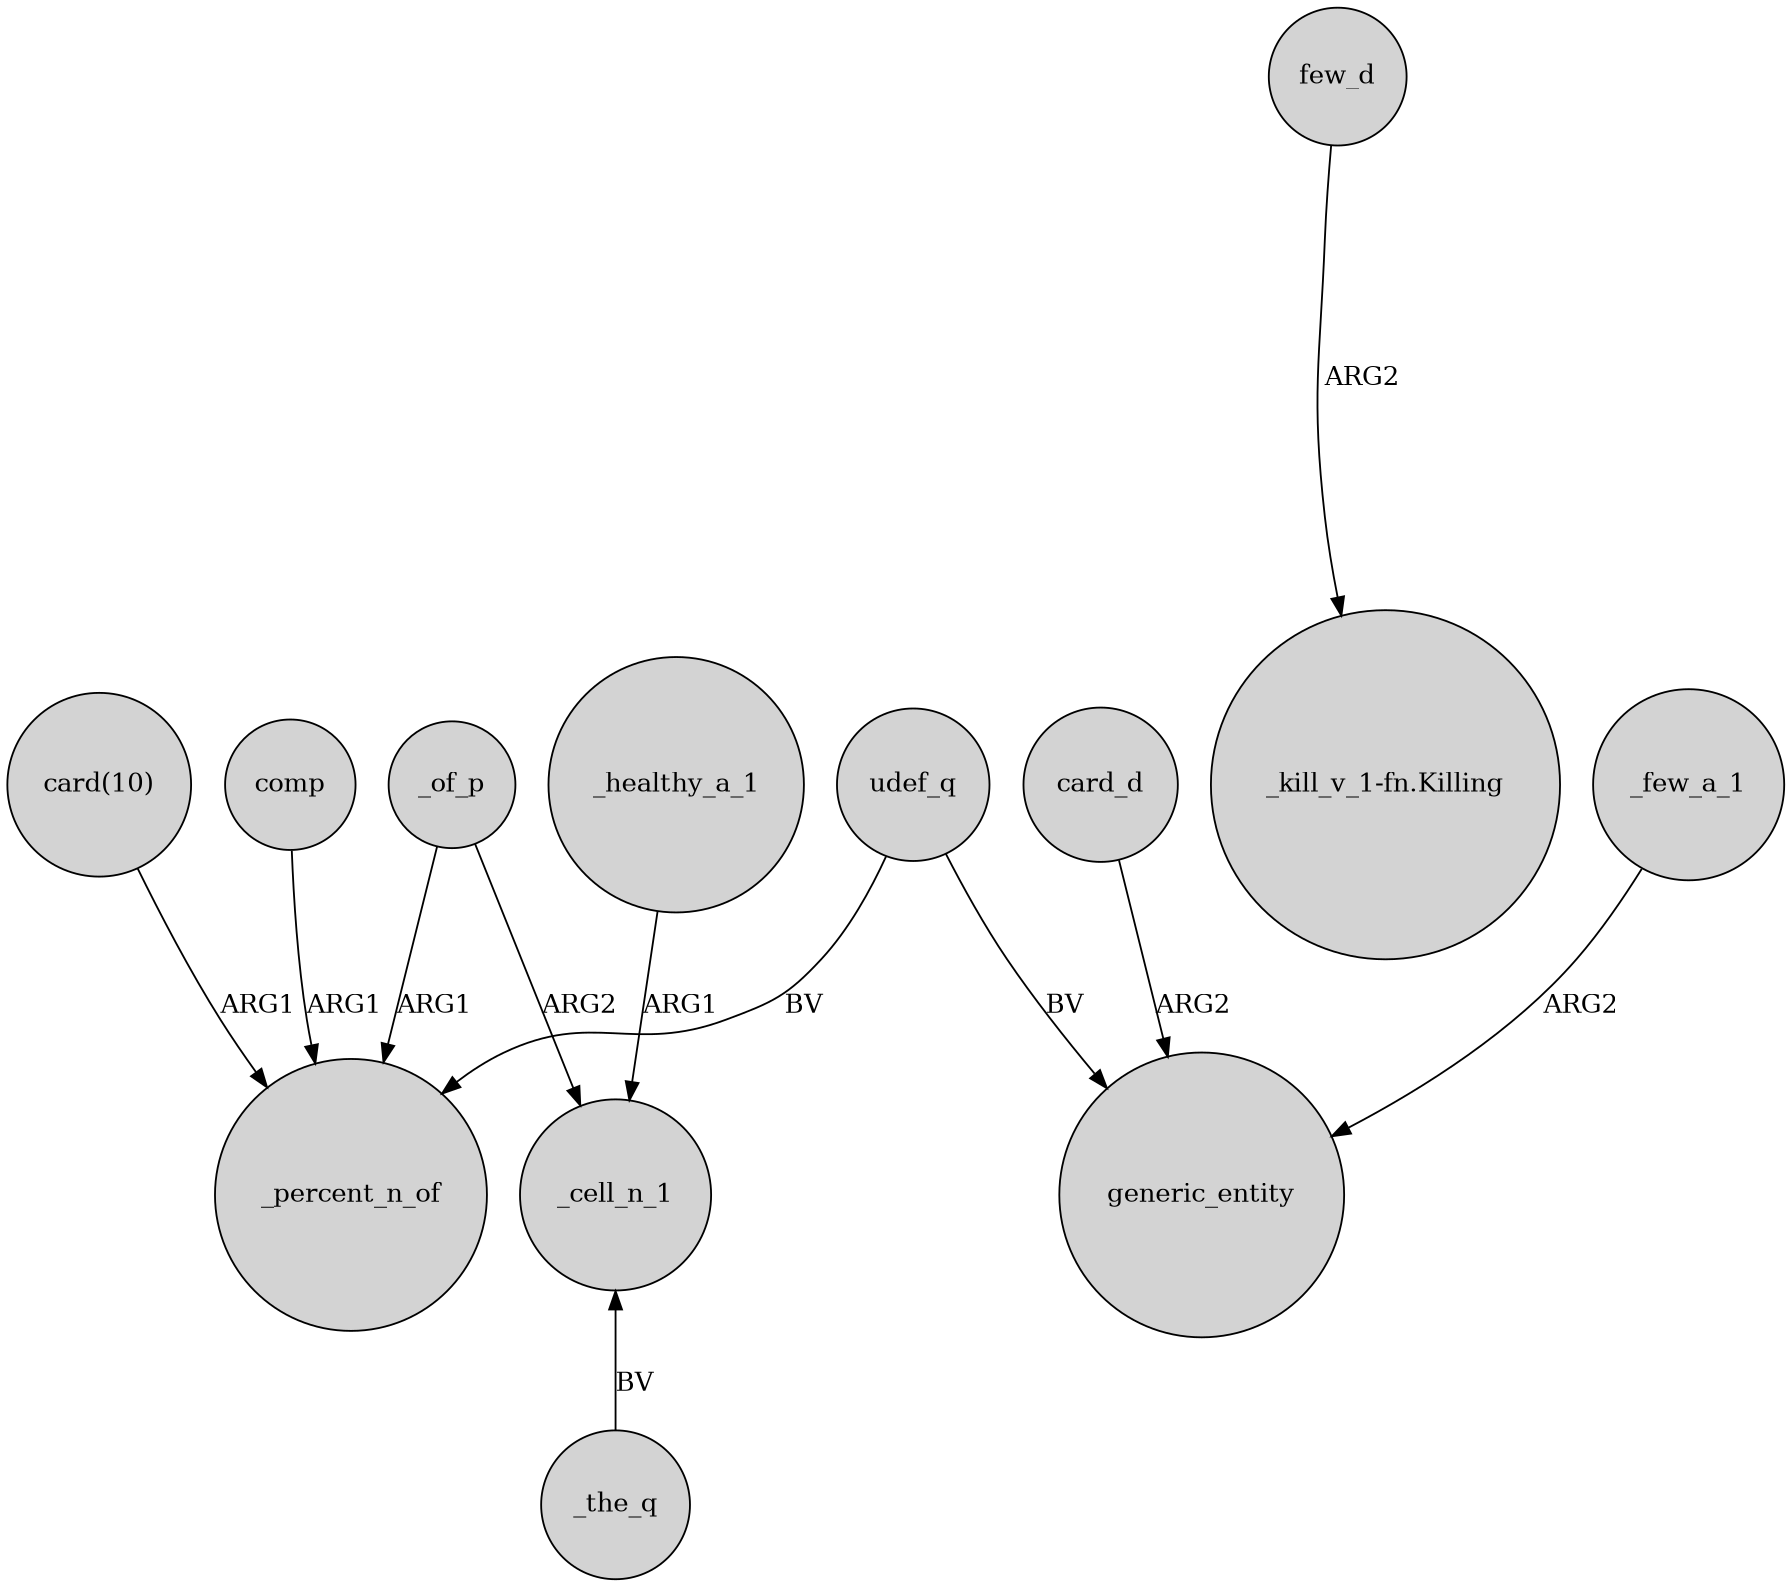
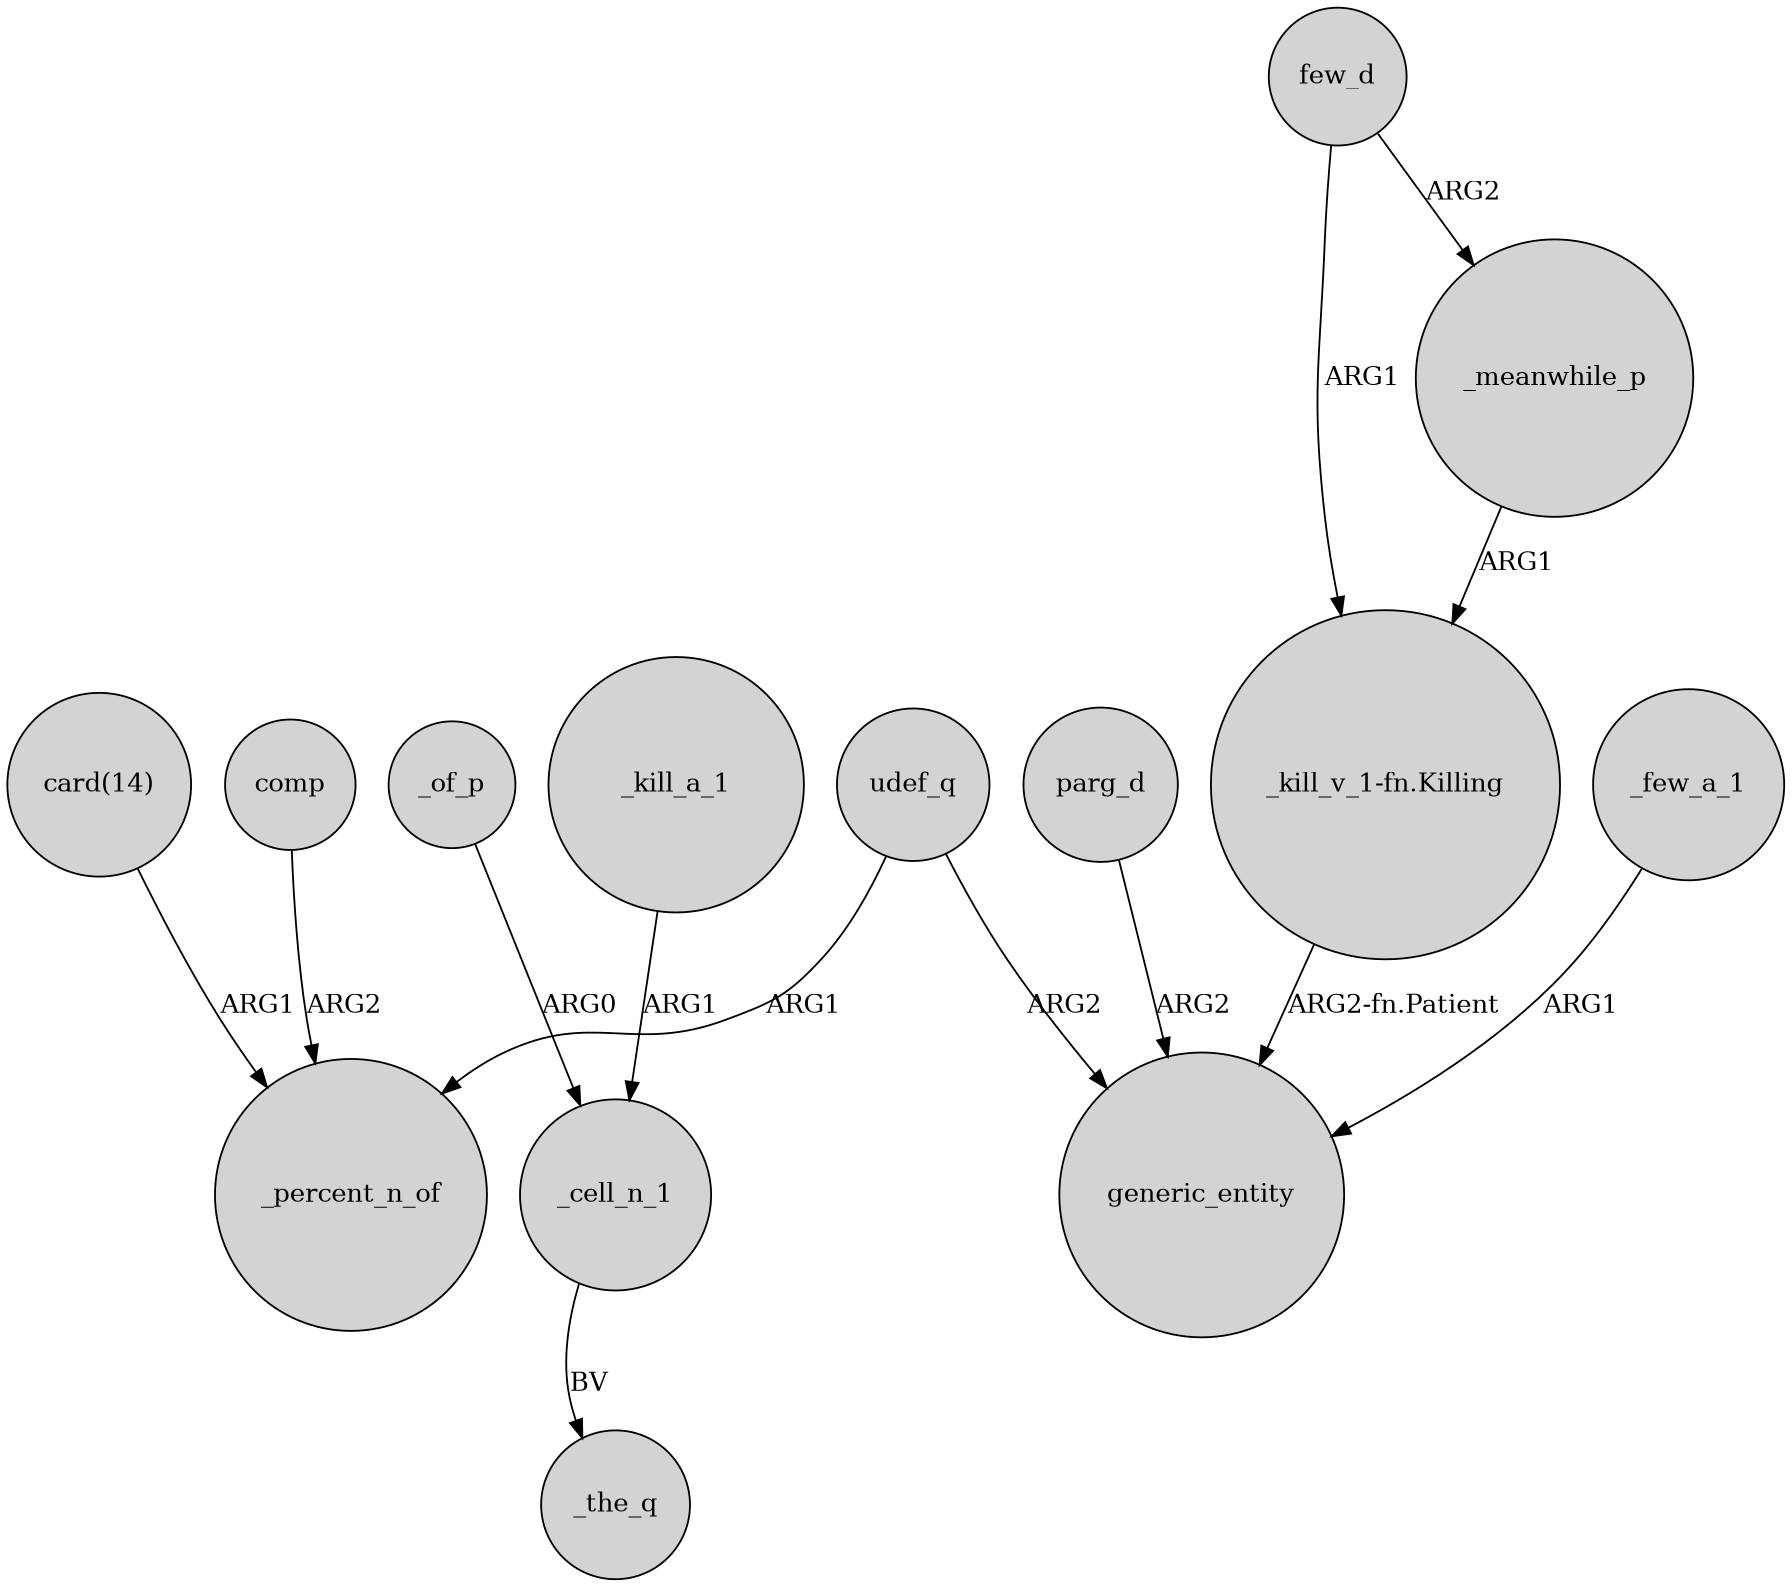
edge "few_d" -> "_kill_v_1-fn.Killing": label "ARG2" -> "ARG1"
node "_meanwhile_p": added
node "card(10)": label "card(10)" -> "card(14)"
node "_healthy_a_1": label "_healthy_a_1" -> "_kill_a_1"
node "card_d": label "card_d" -> "parg_d"
edge "_of_p" -> "_percent_n_of": removed, label "ARG1"
edge "_kill_v_1-fn.Killing" -> "generic_entity": added, label "ARG2-fn.Patient"
edge "comp" -> "_percent_n_of": label "ARG1" -> "ARG2"
edge "_of_p" -> "_cell_n_1": label "ARG2" -> "ARG0"
edge "udef_q" -> "_percent_n_of": label "BV" -> "ARG1"
edge "udef_q" -> "generic_entity": label "BV" -> "ARG2"
edge "_few_a_1" -> "generic_entity": label "ARG2" -> "ARG1"
edge "_the_q" -> "_cell_n_1": reversed
